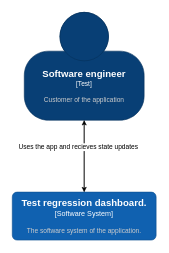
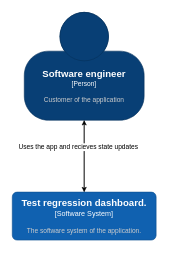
node "Software engineer [Test] Customer of the application": label "Software engineer [Test] Customer of the application" -> "Software engineer [Person] Customer of the application"
